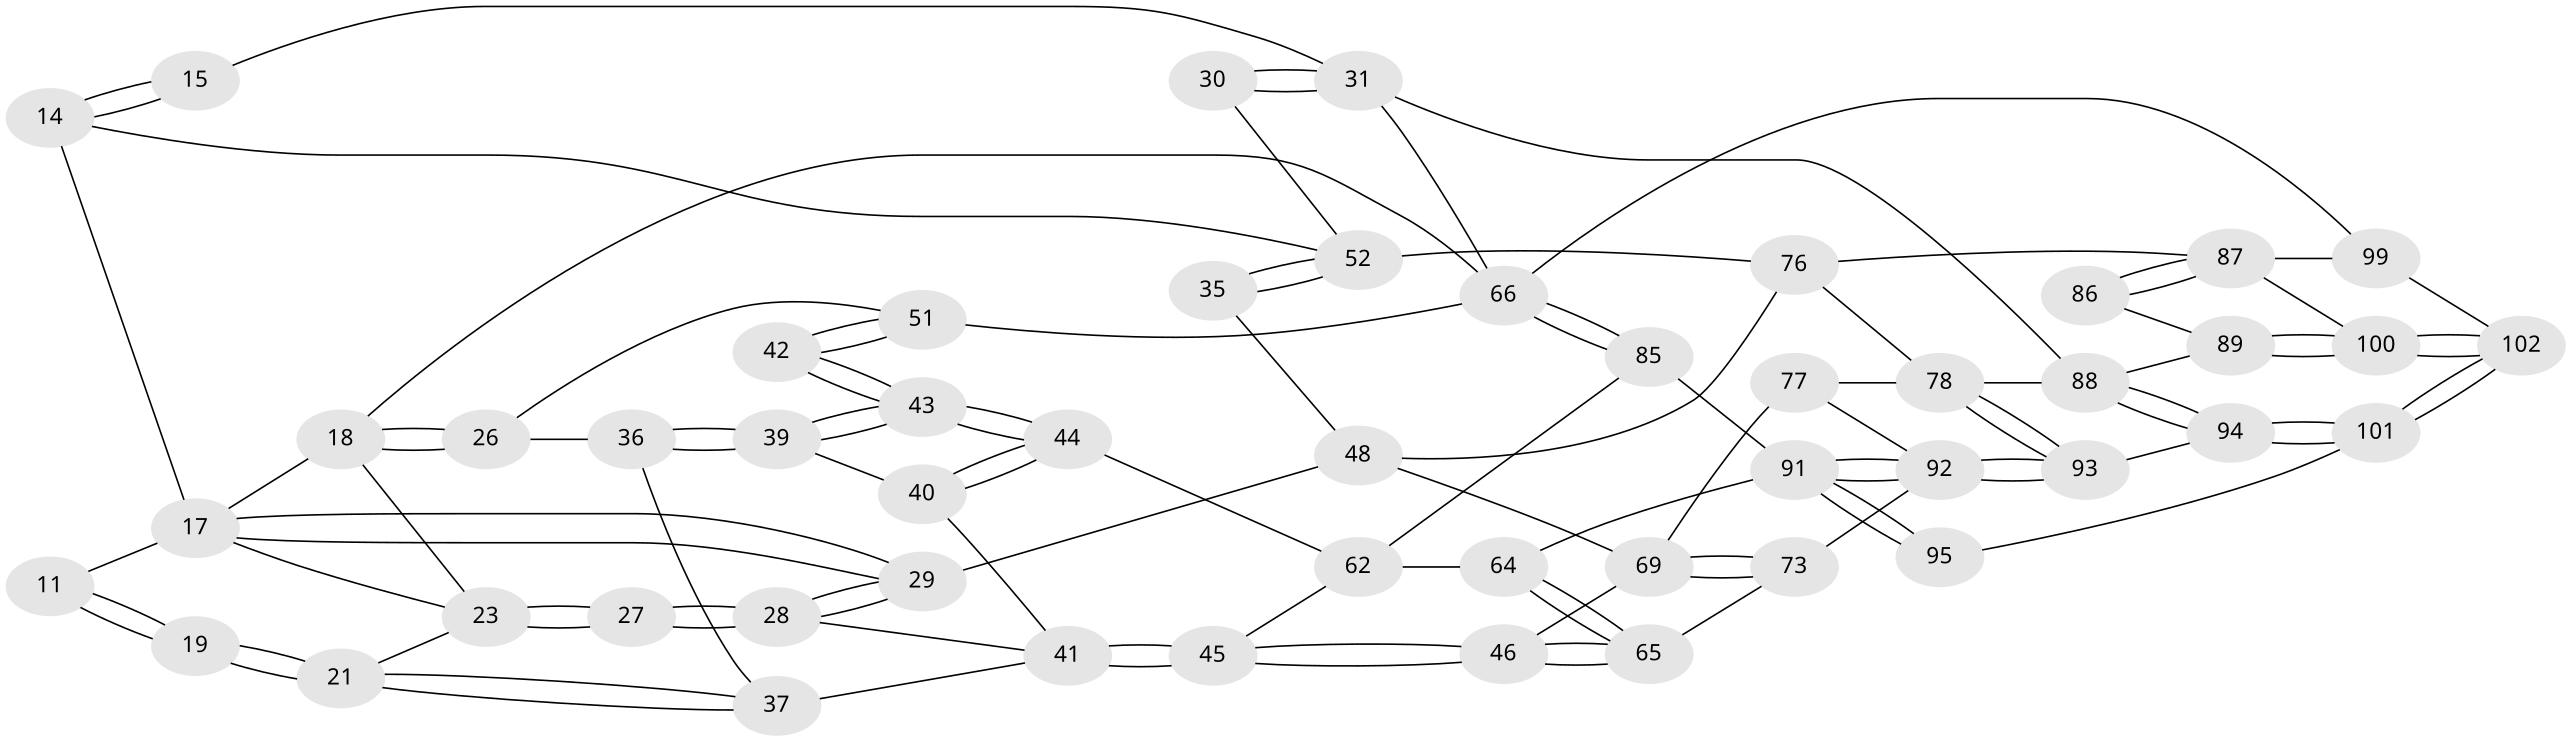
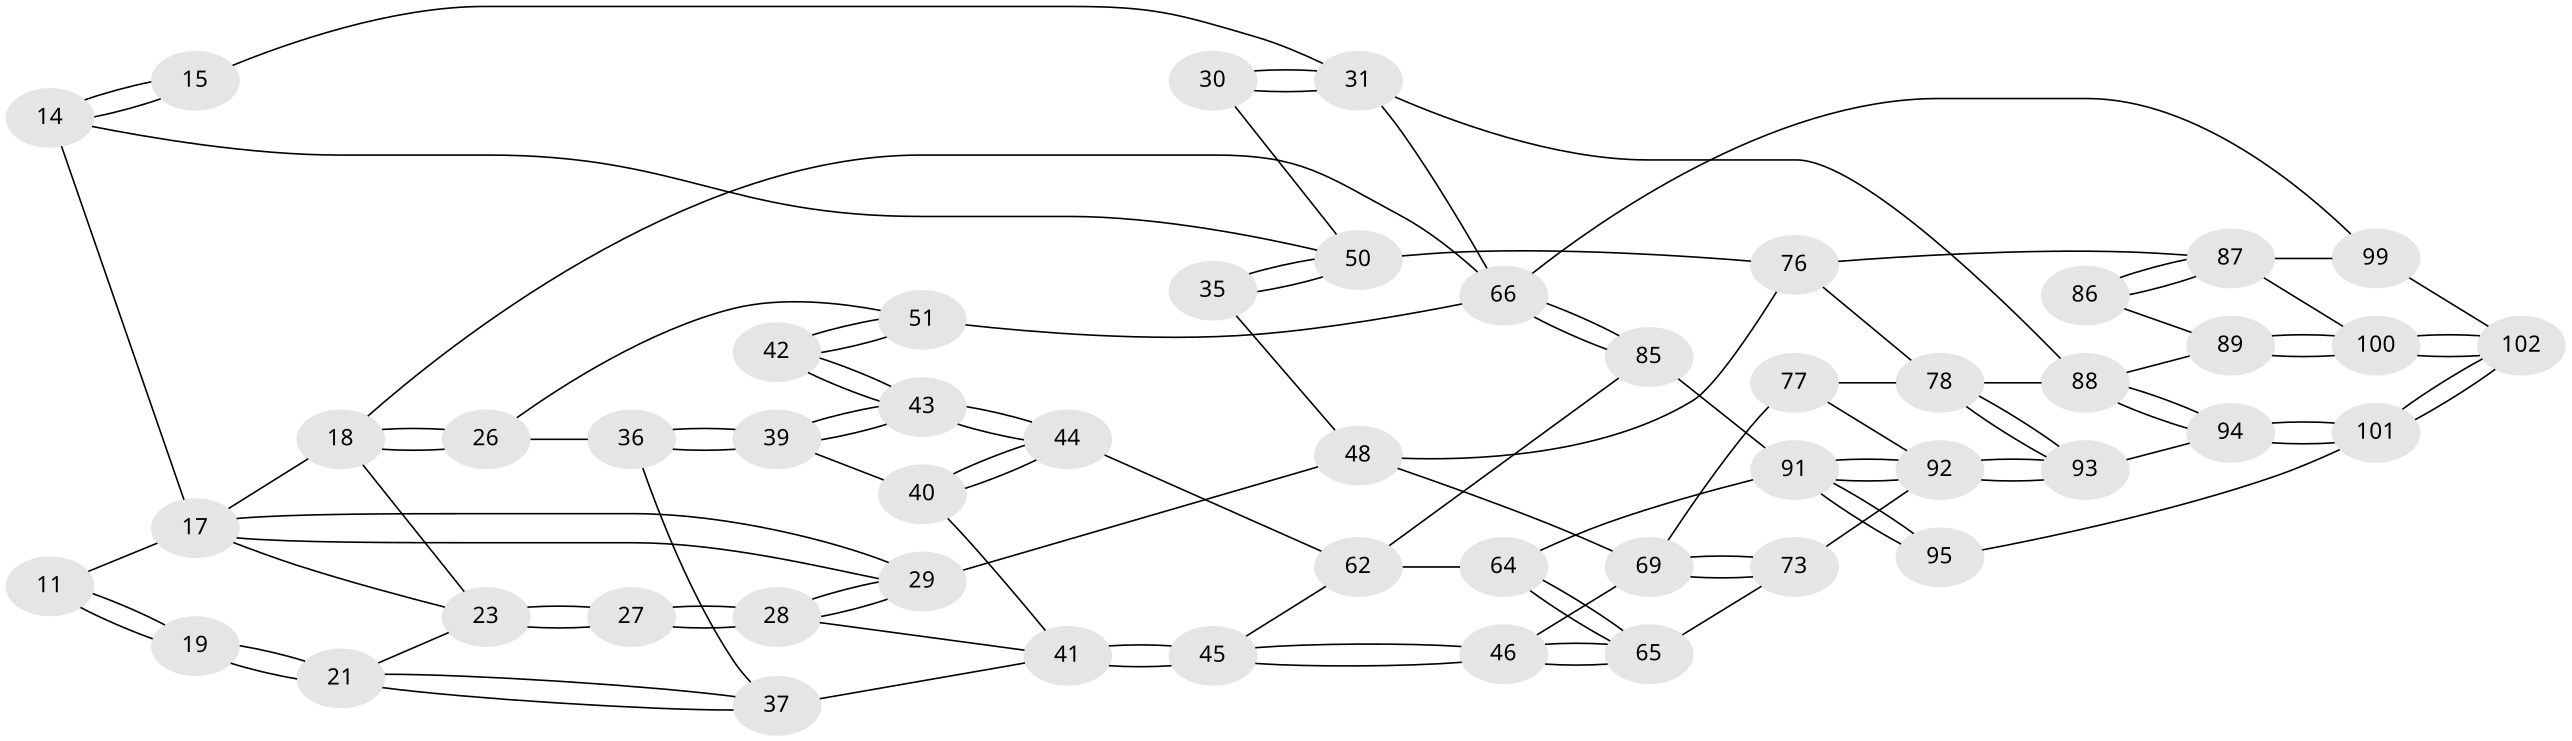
node "52": label "52" -> "50"
